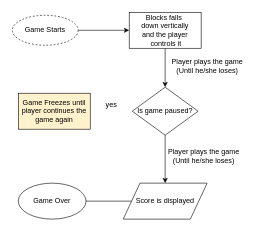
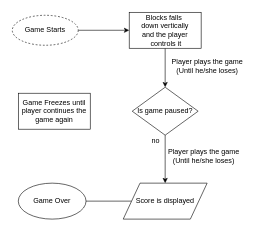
node "yes": removed
node "Game Freezes until player continues the game again": fillcolor #fff2cc -> #ffffff
node "no": added
